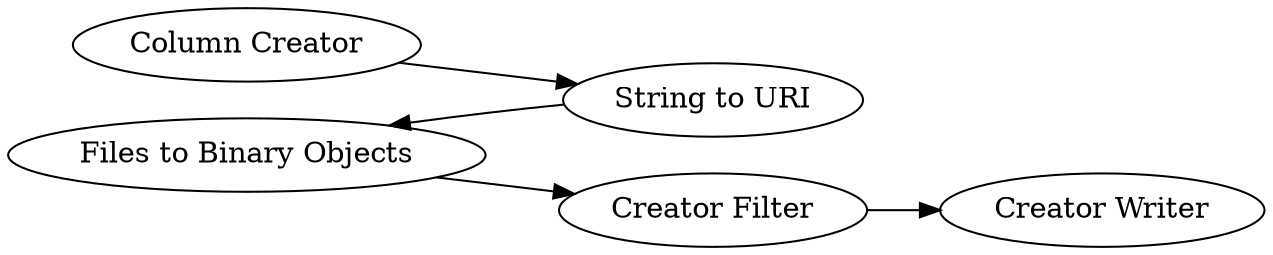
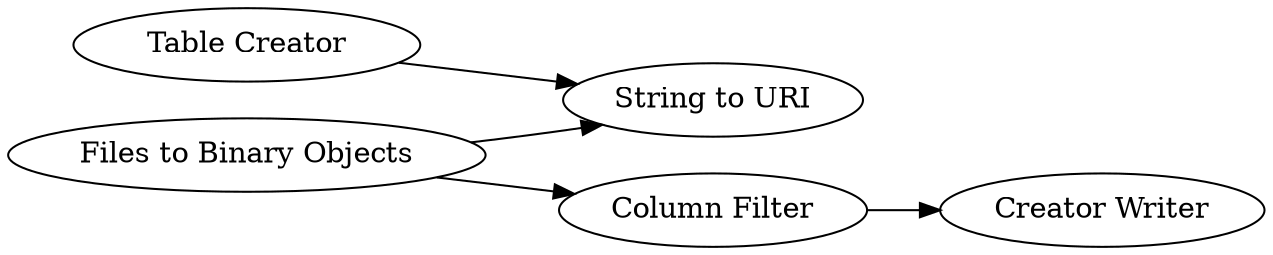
node "Column Creator": label "Column Creator" -> "Table Creator"
edge "String to URI" -> "Files to Binary Objects": reversed
node "Creator Filter": label "Creator Filter" -> "Column Filter"
